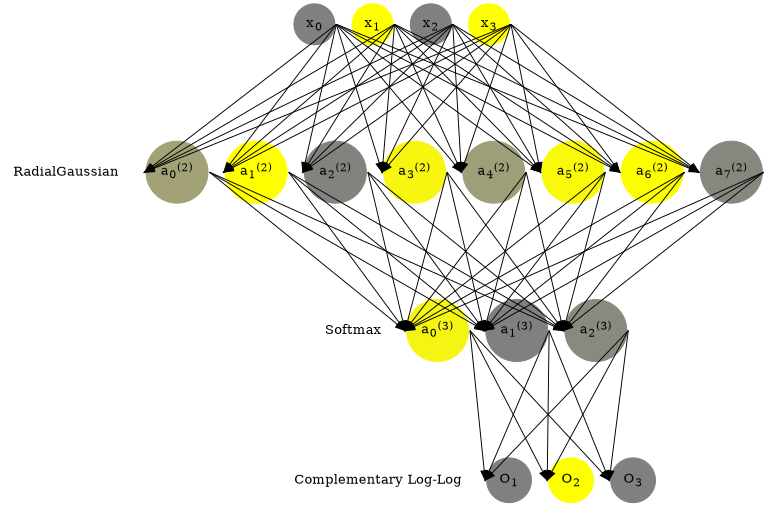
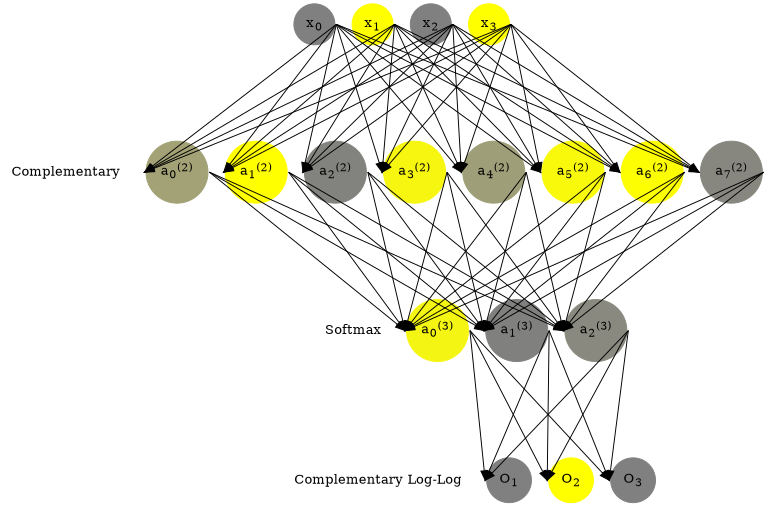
node "RadialGaussian": label "RadialGaussian" -> "Complementary"
